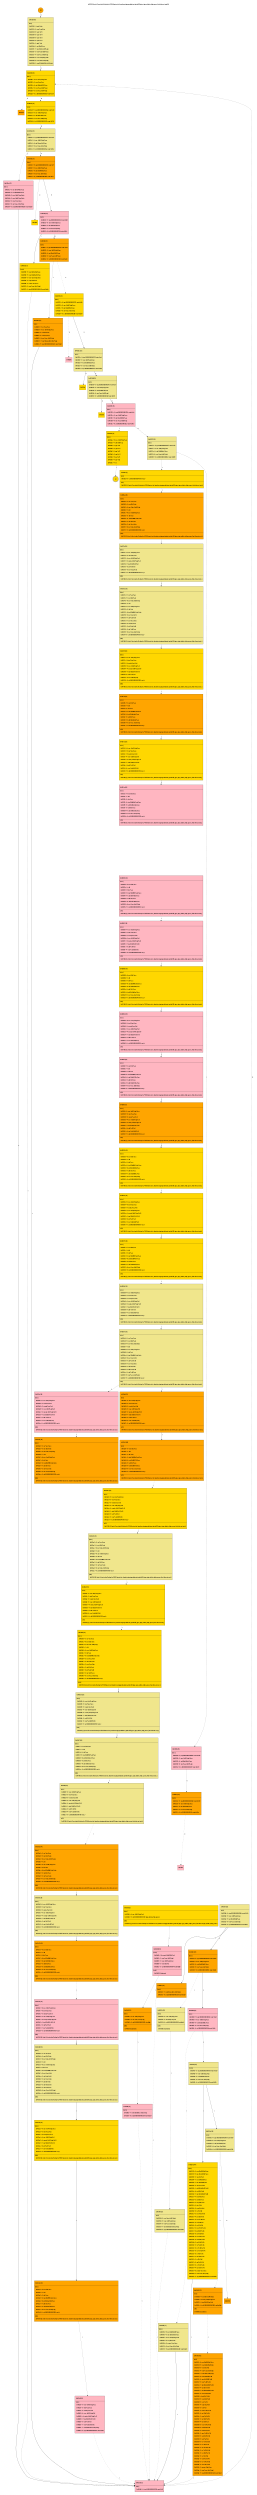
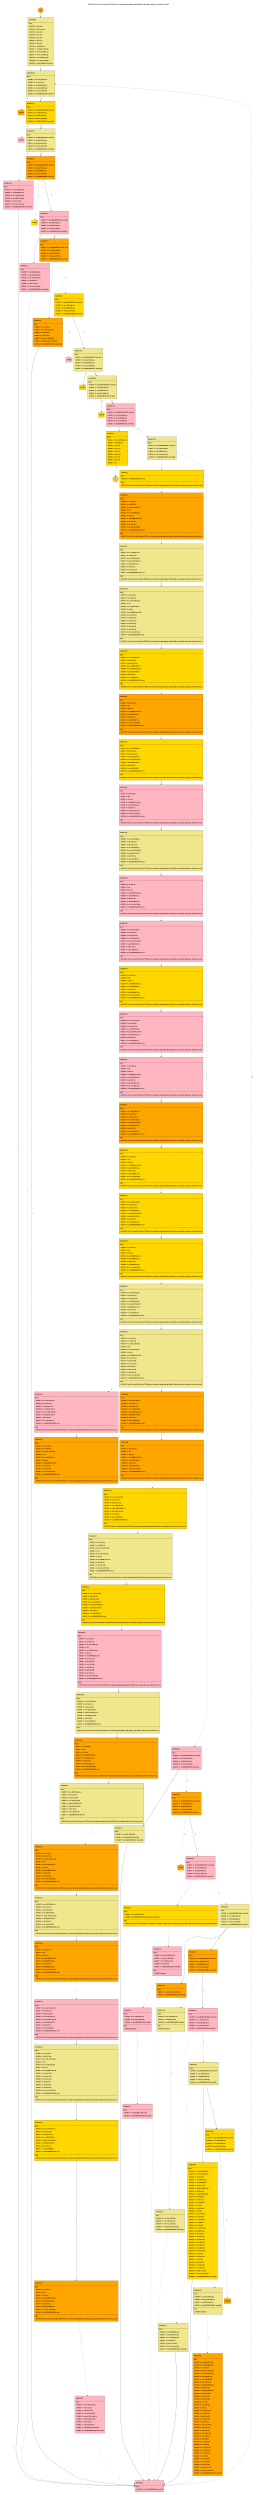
node "0x40228f [23]": fillcolor gold -> khaki
node "0x402478": added
node "0x40255d [27]": fillcolor gold -> lightpink
node "0x402812 [39]": added
node "0x402b18 [56]": fillcolor gold -> lightpink
node "0x402b77 [40]": fillcolor khaki -> orange
node "0x402d97 [19]": added
node "0x402d7a": fillcolor lightpink -> orange
node "0x4023bd [25]": added
node "0x402d5f [15]": fillcolor orange -> lightpink
node "0x40243a [25]": fillcolor khaki -> gold
node "0x402608 [23]": fillcolor orange -> khaki
